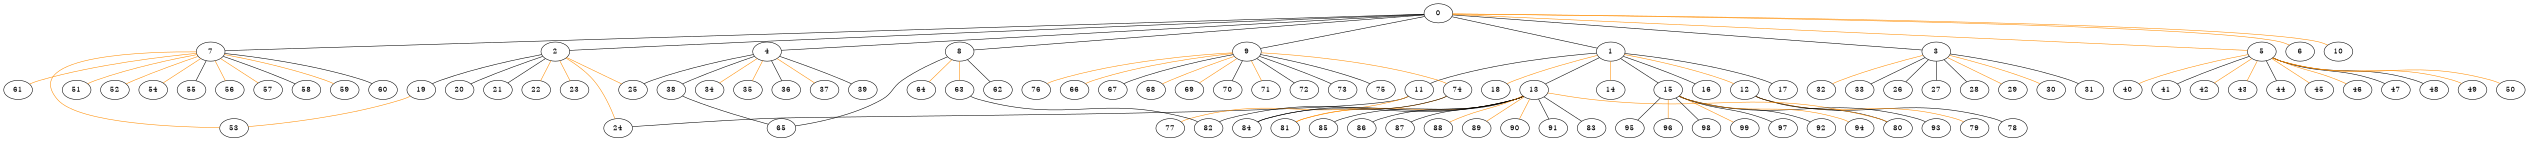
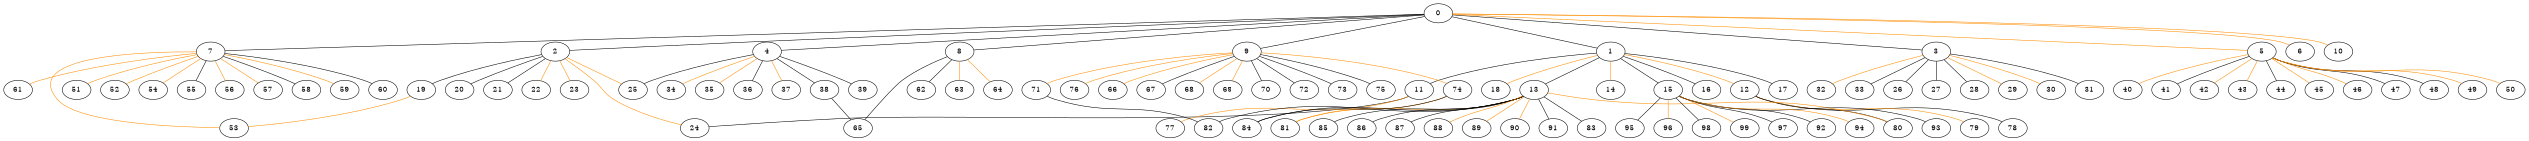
edge "63" -- "82": now "71" -- "82"
